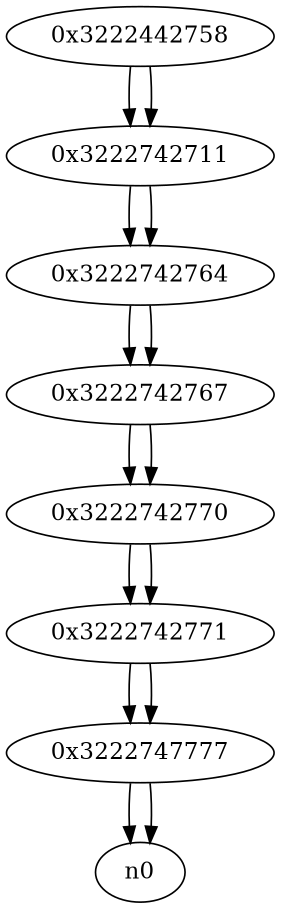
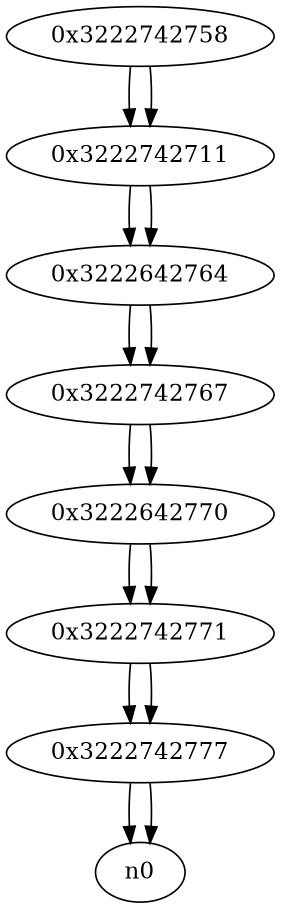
node "0x3222442758": label "0x3222442758" -> "0x3222742758"
node "0x3222742764": label "0x3222742764" -> "0x3222642764"
node "0x3222742770": label "0x3222742770" -> "0x3222642770"
node "0x3222747777": label "0x3222747777" -> "0x3222742777"
